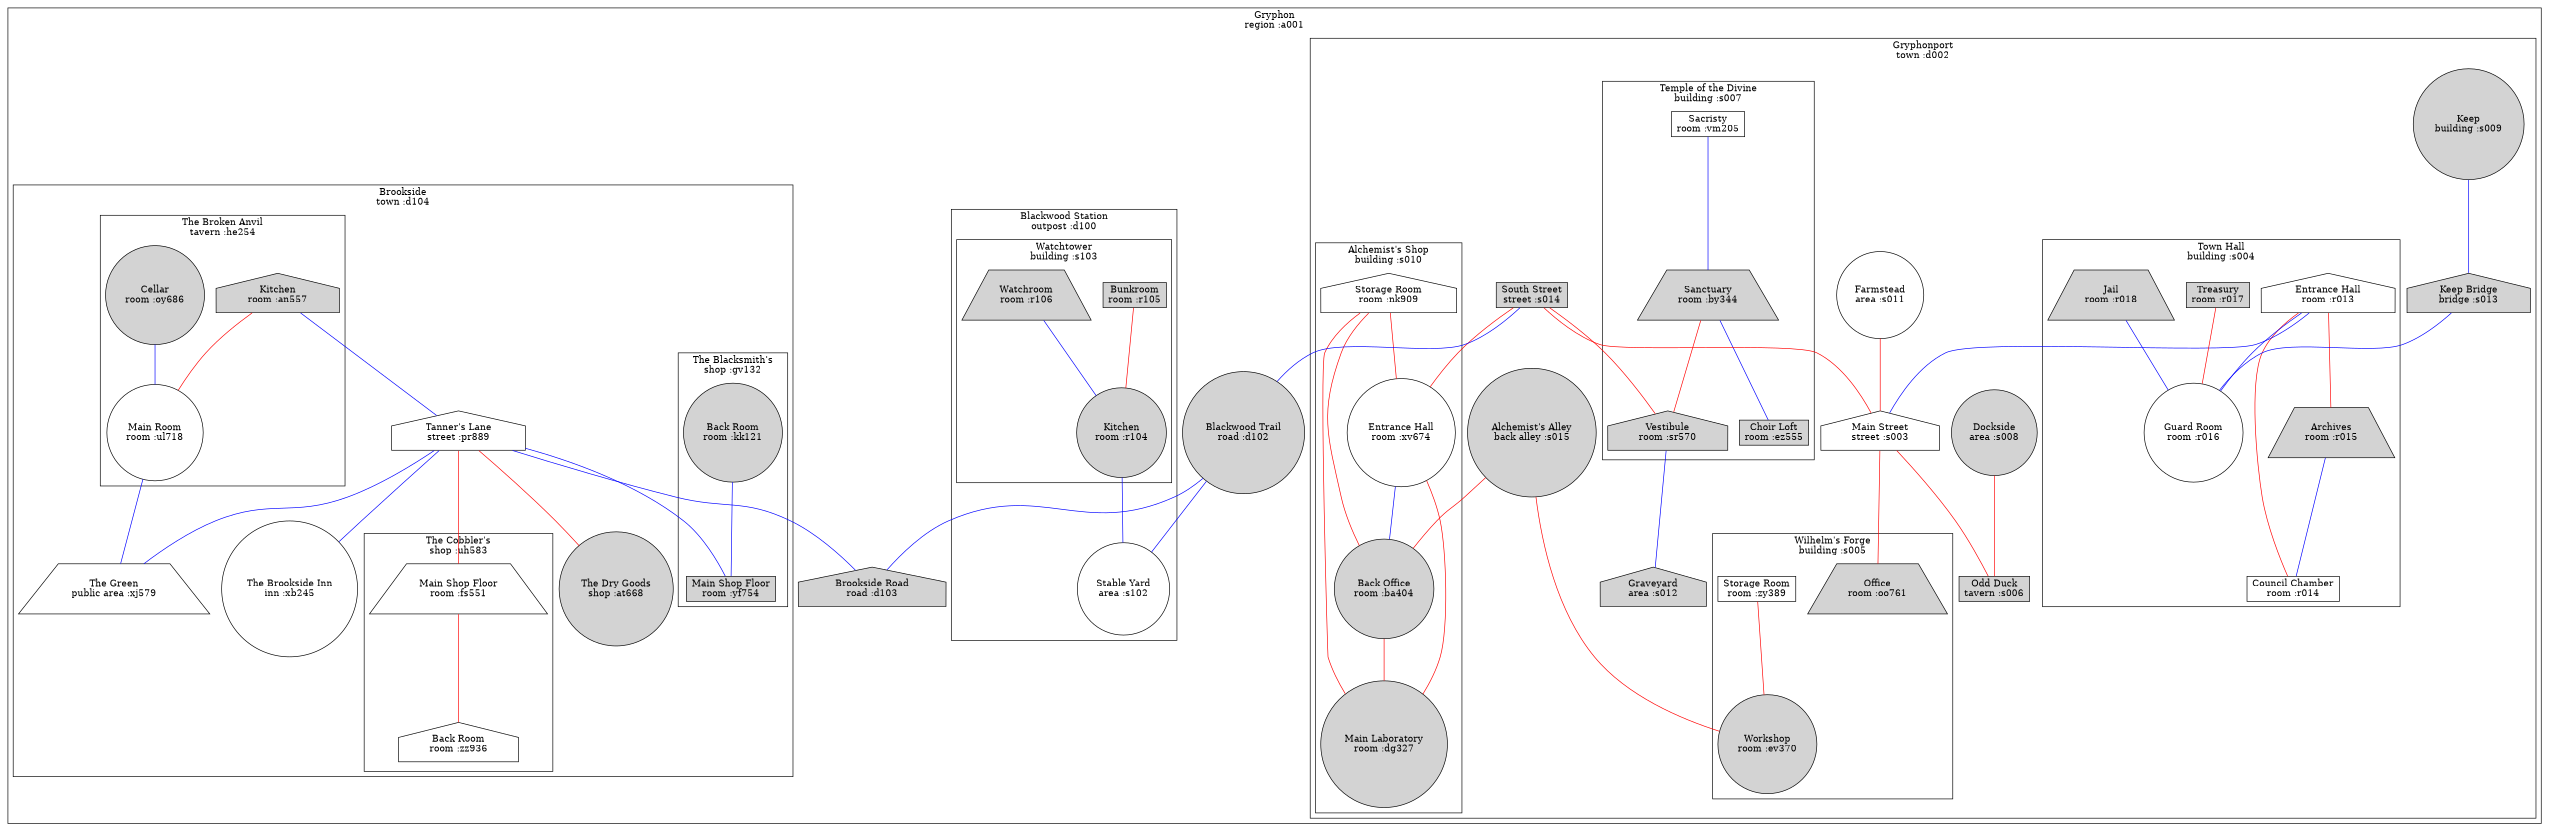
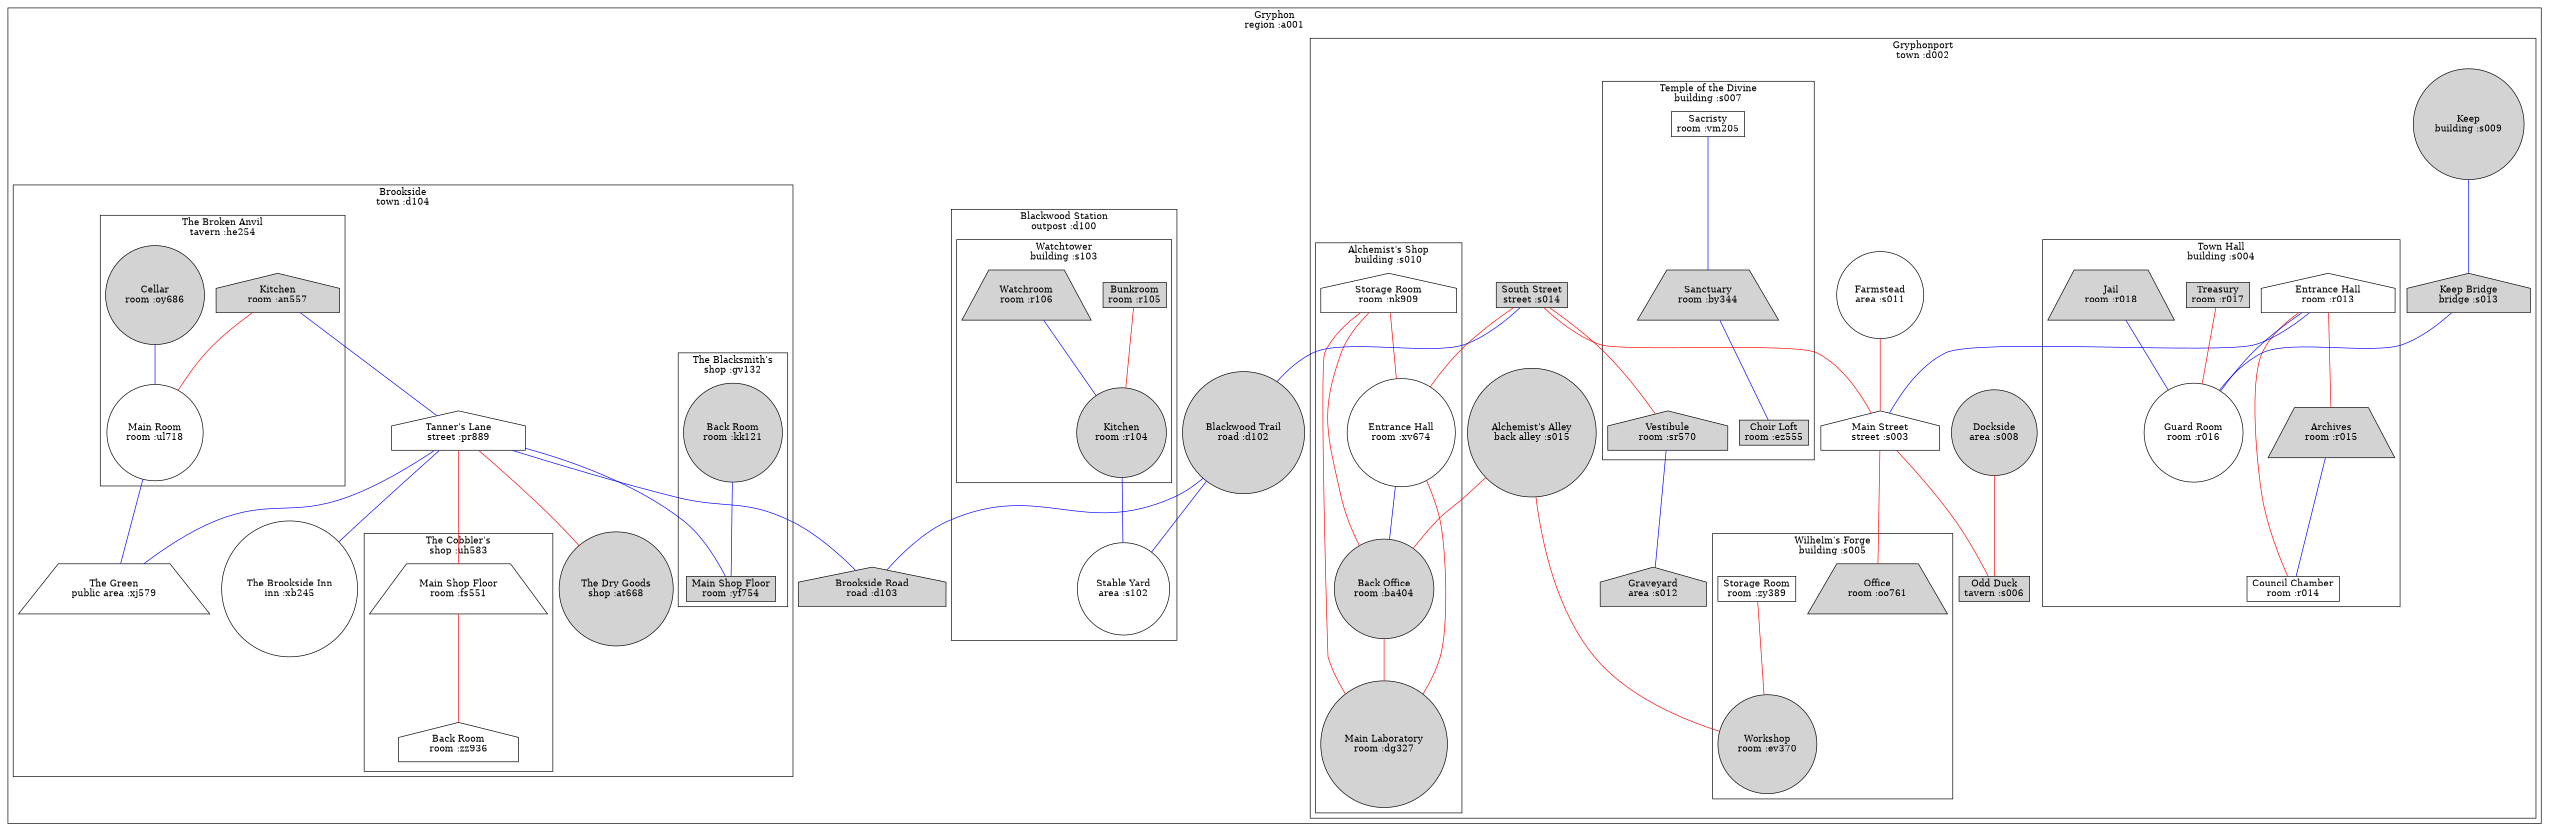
edge "Sanctuary room :by344" -- "Vestibule room :sr570": removed
